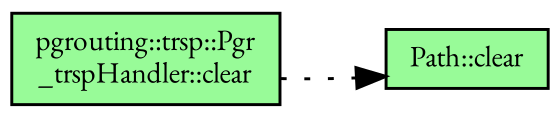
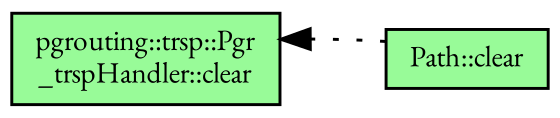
edge "pgrouting::trsp::Pgr _trspHandler::clear" -> "Path::clear": reversed
